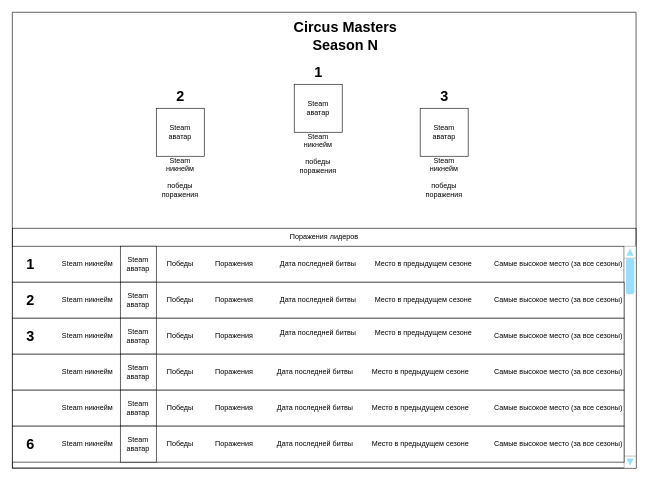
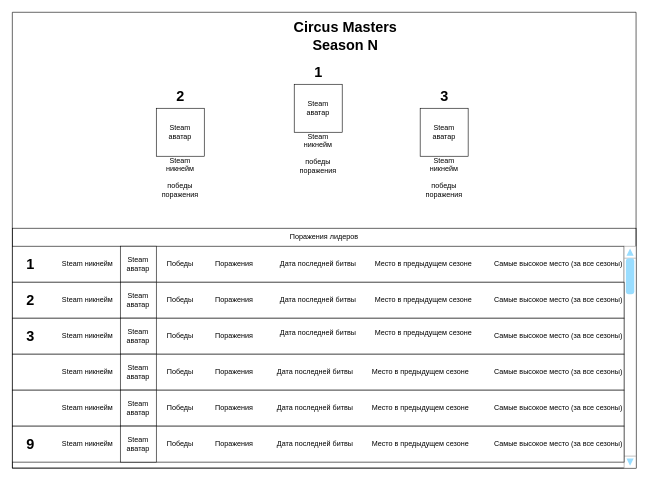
node "6": label "6" -> "9"
